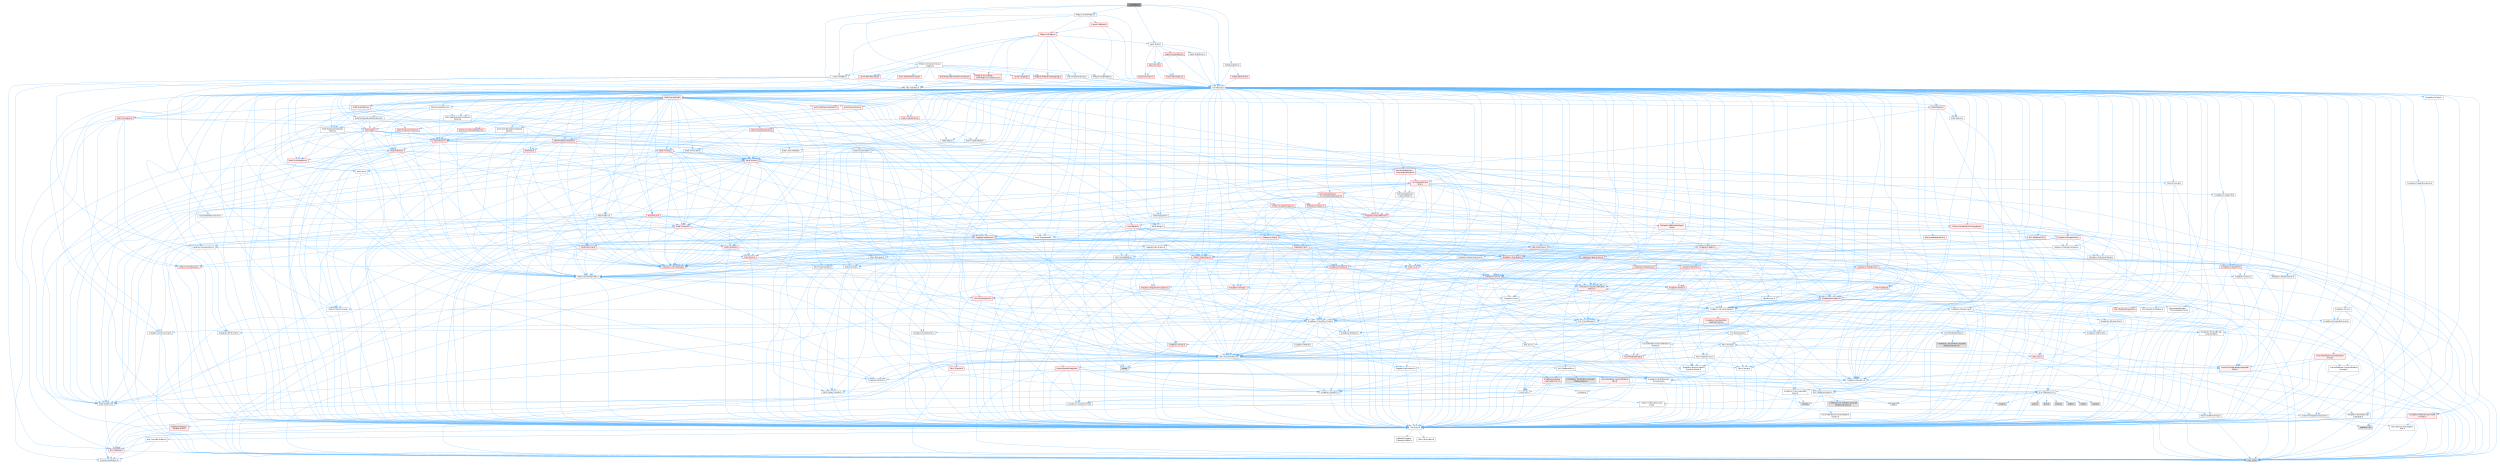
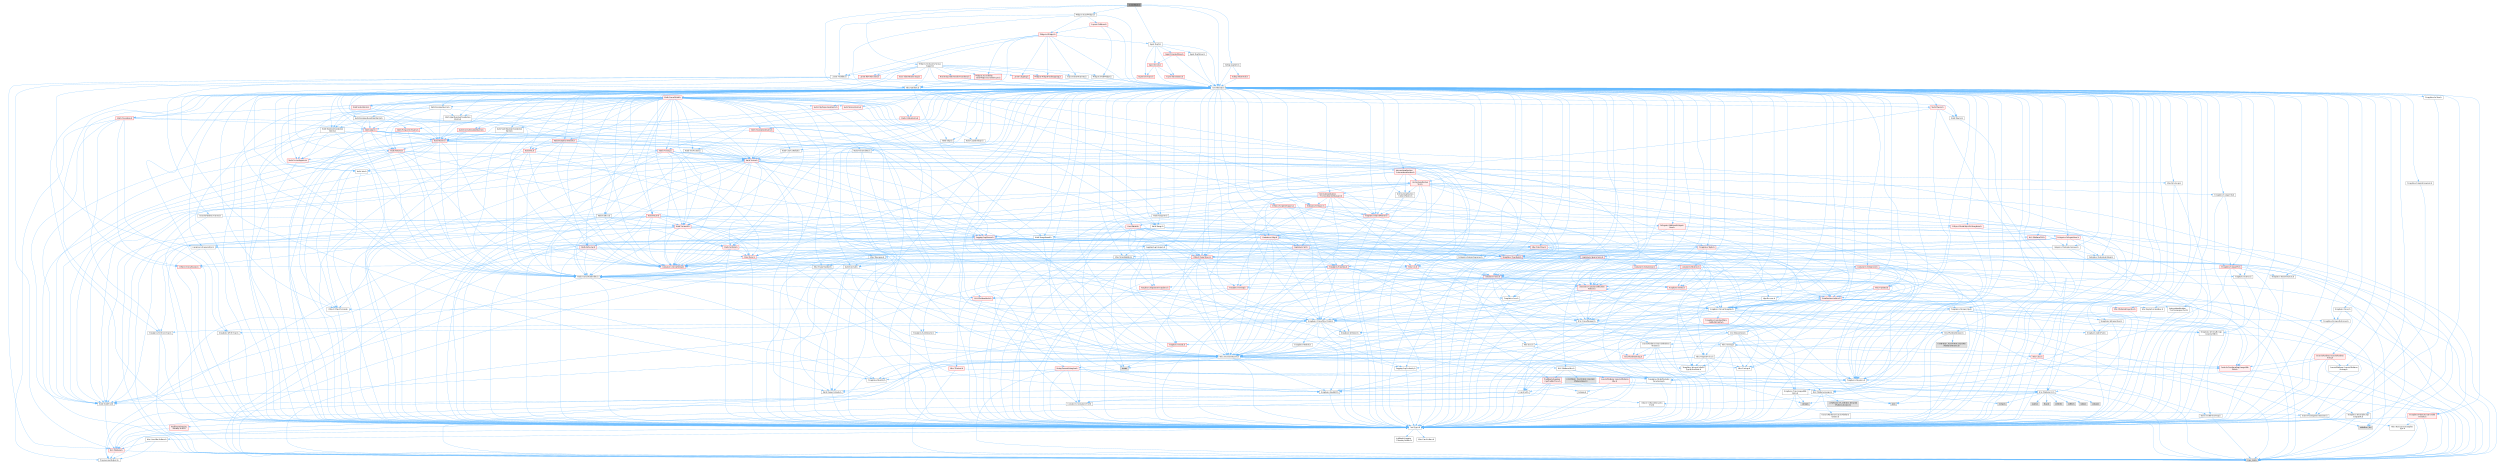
node "Misc/AutomationEvent.h": removed
